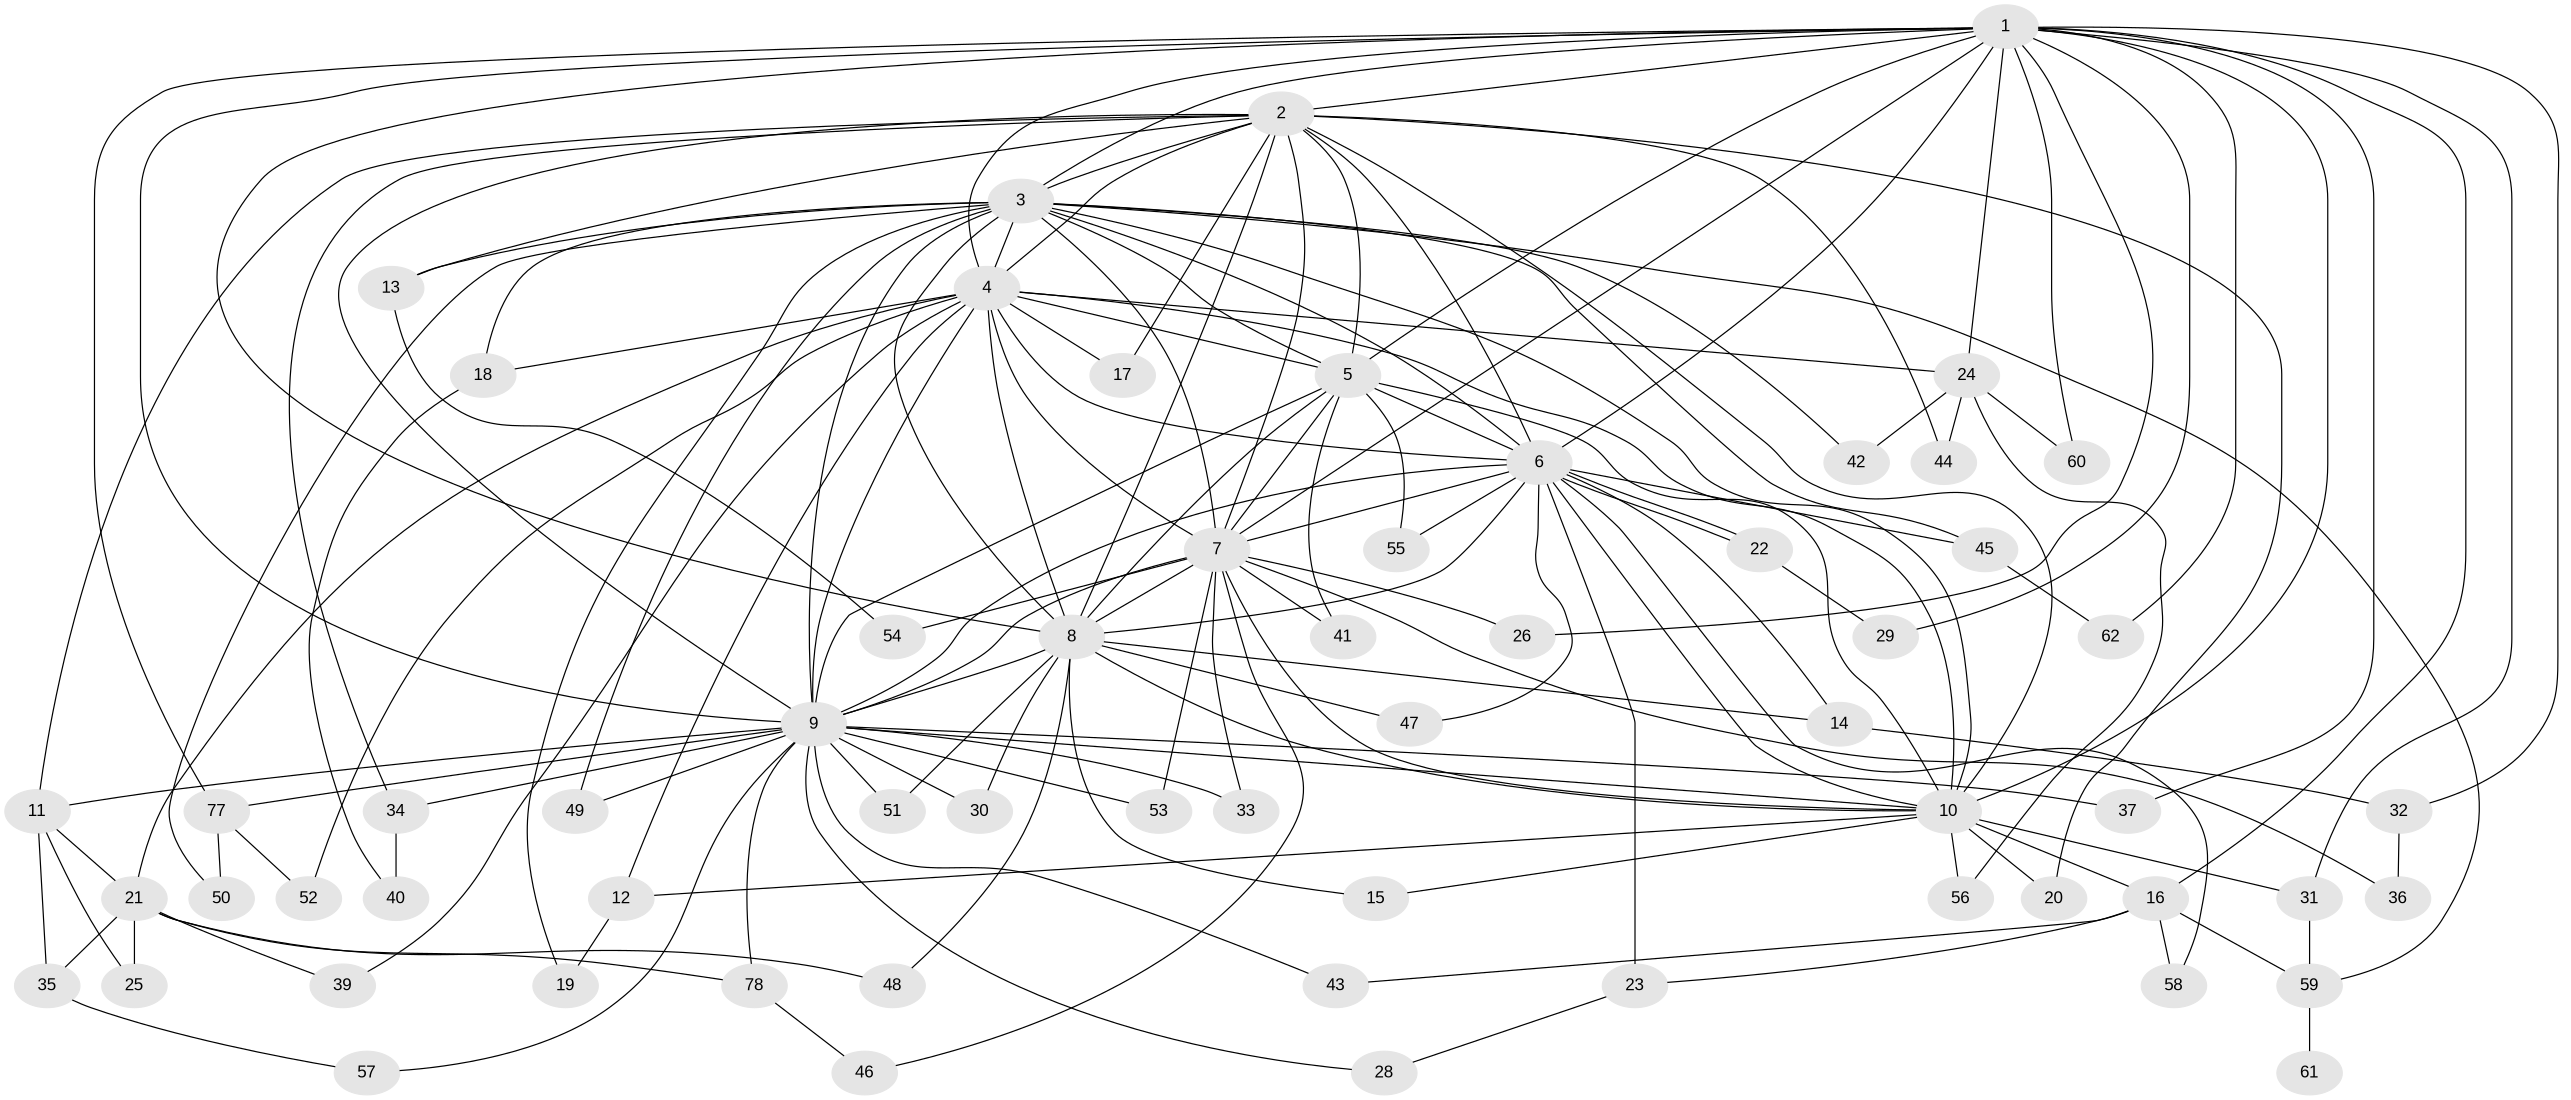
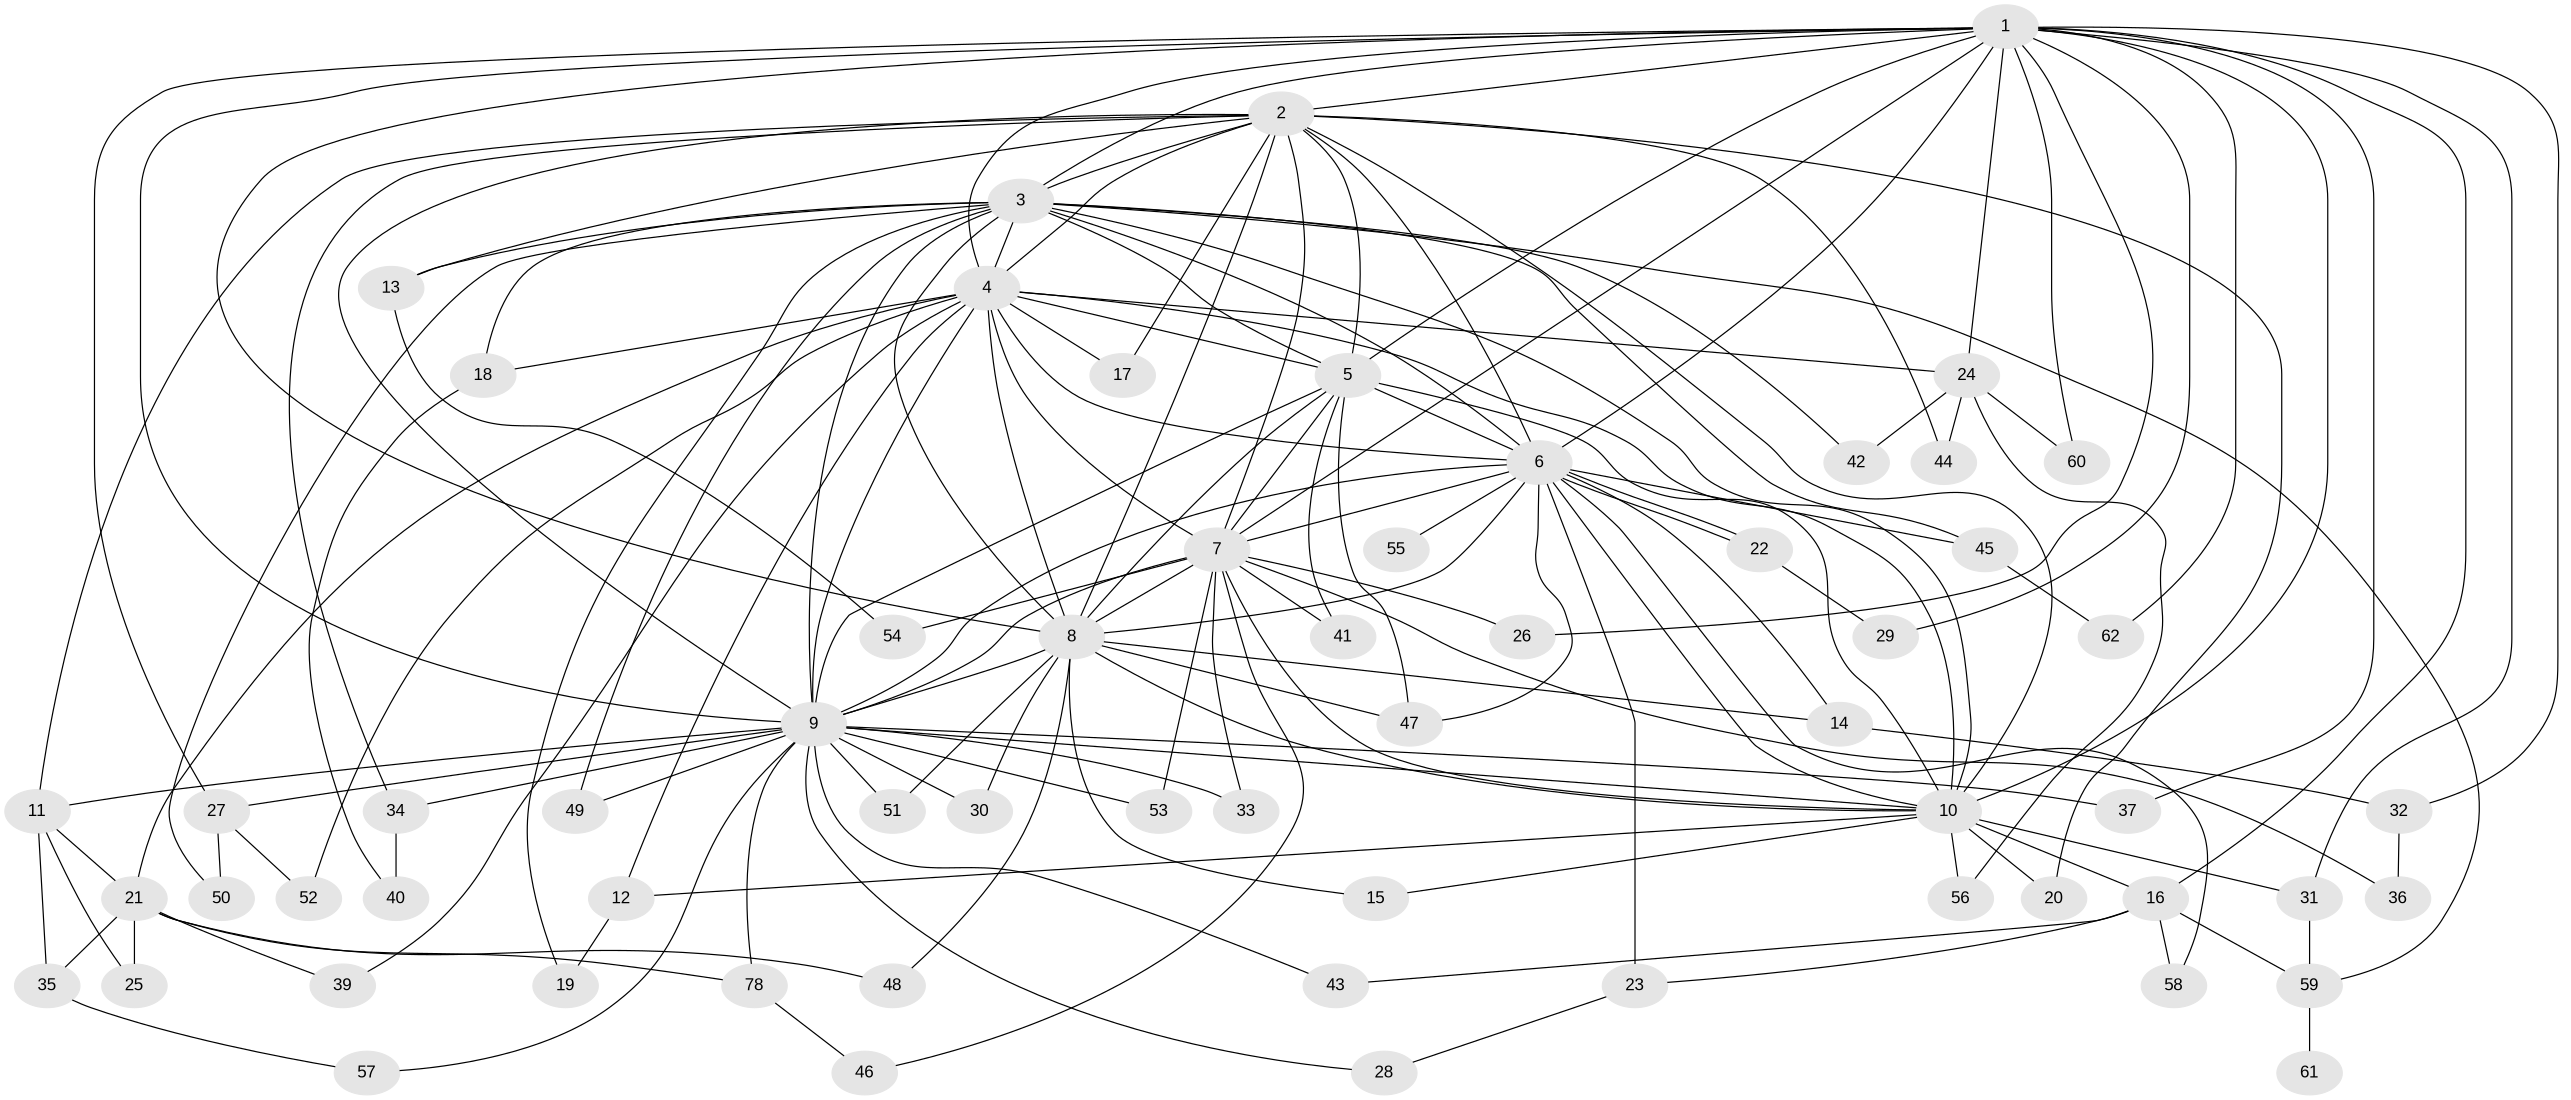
edge "3" -- "7": removed
edge "5" -- "55": now "5" -- "47"
node "77": label "77" -> "27"
